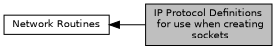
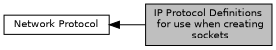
node "Network Routines": label "Network Routines" -> "Network Protocol"
